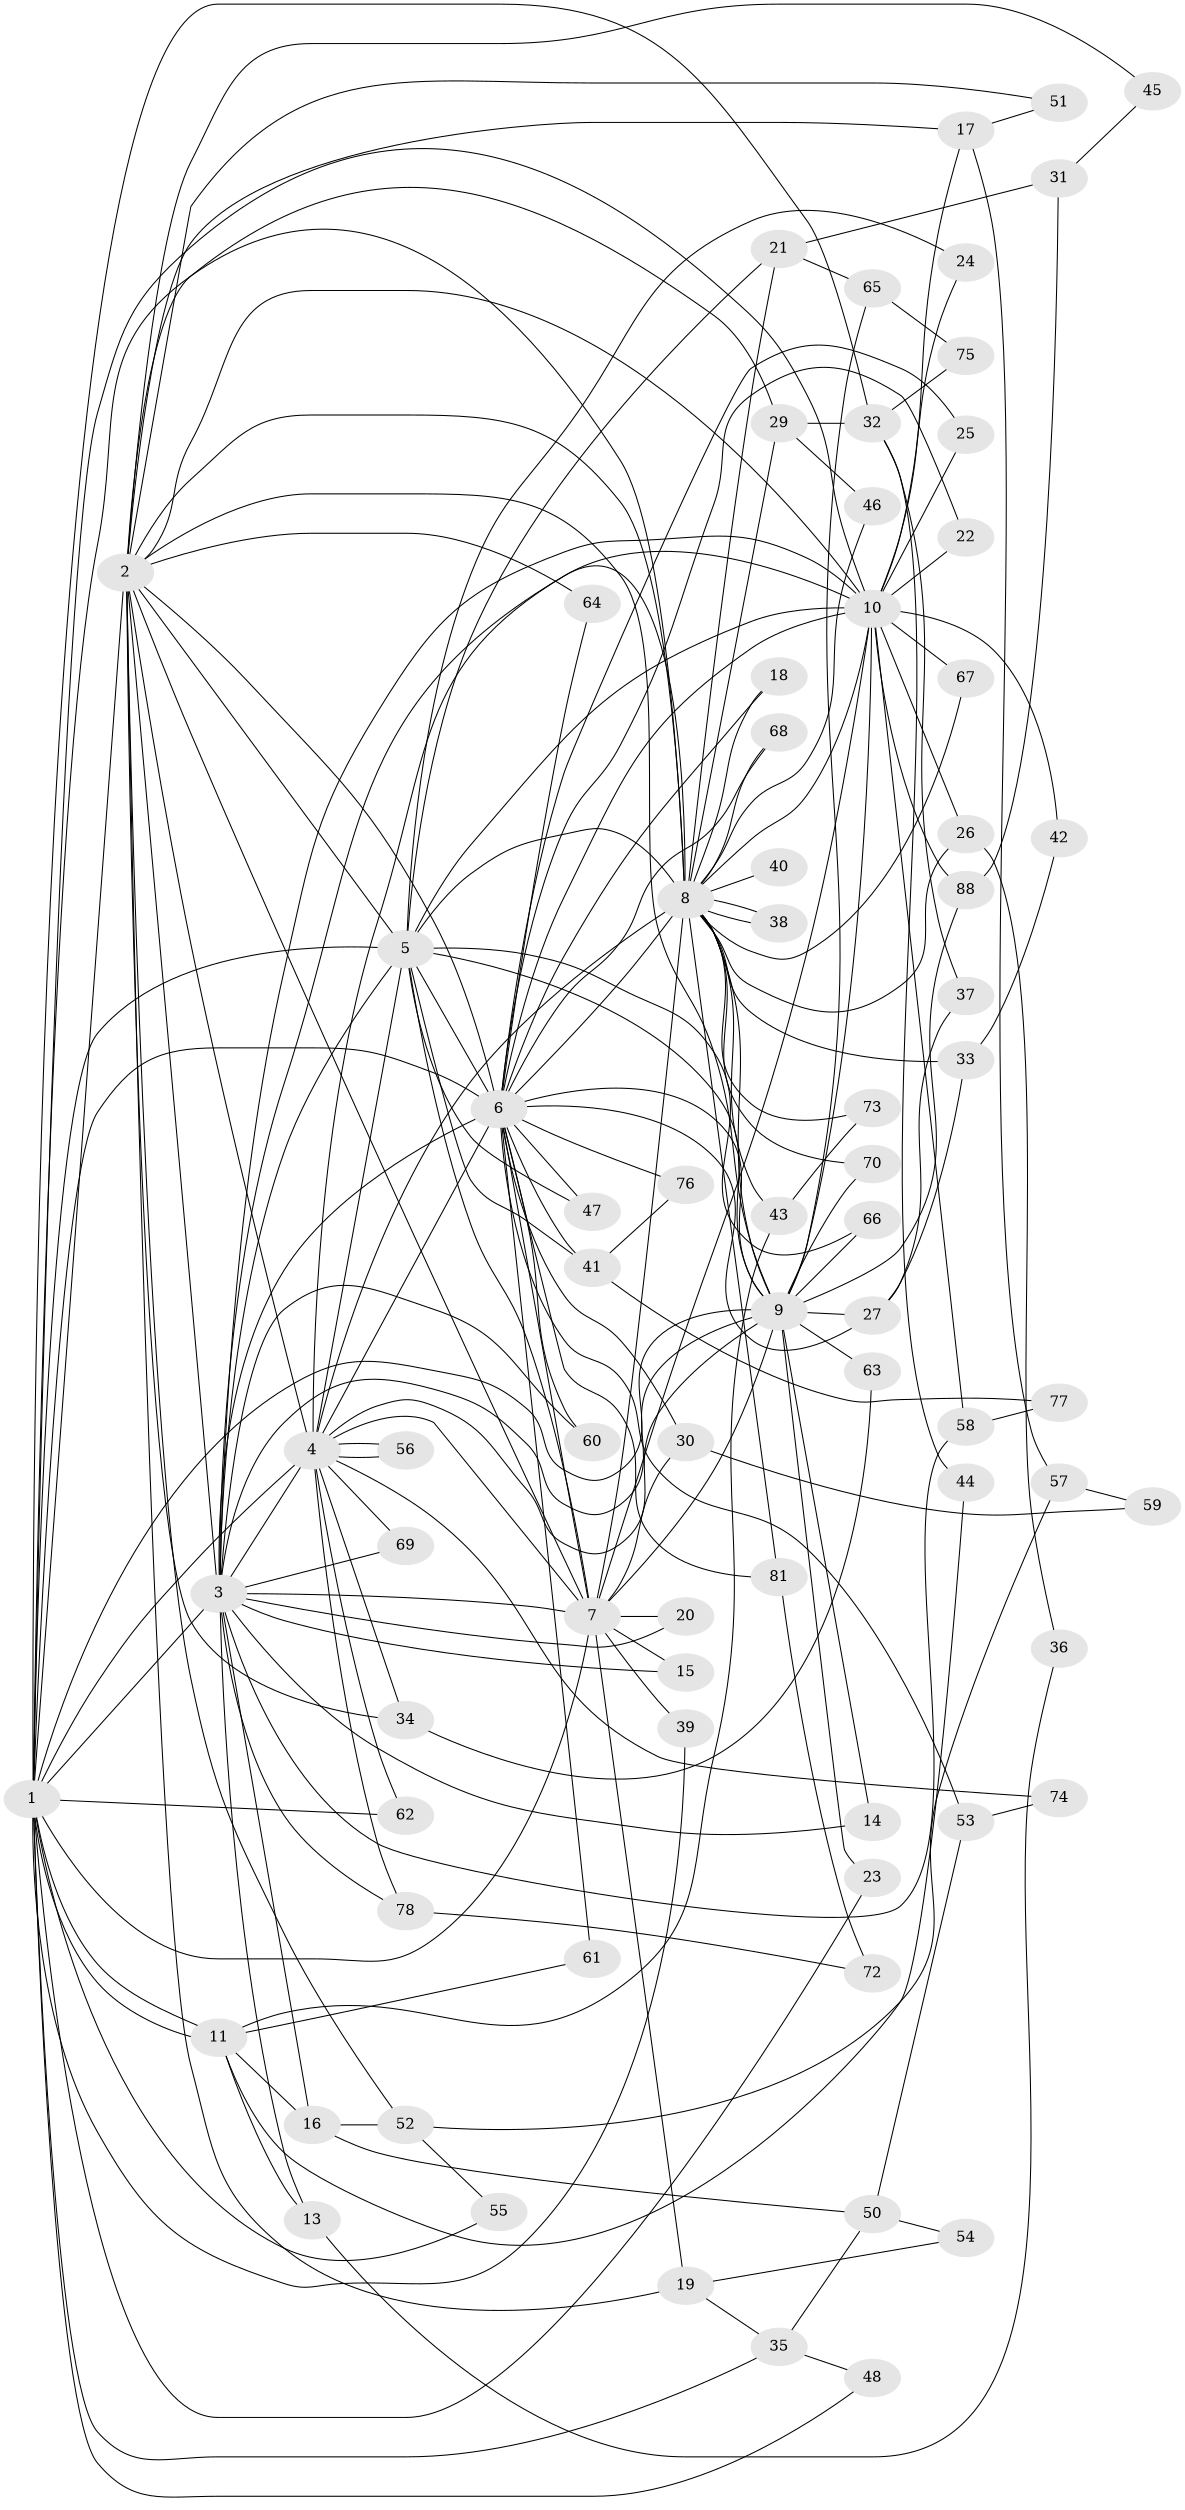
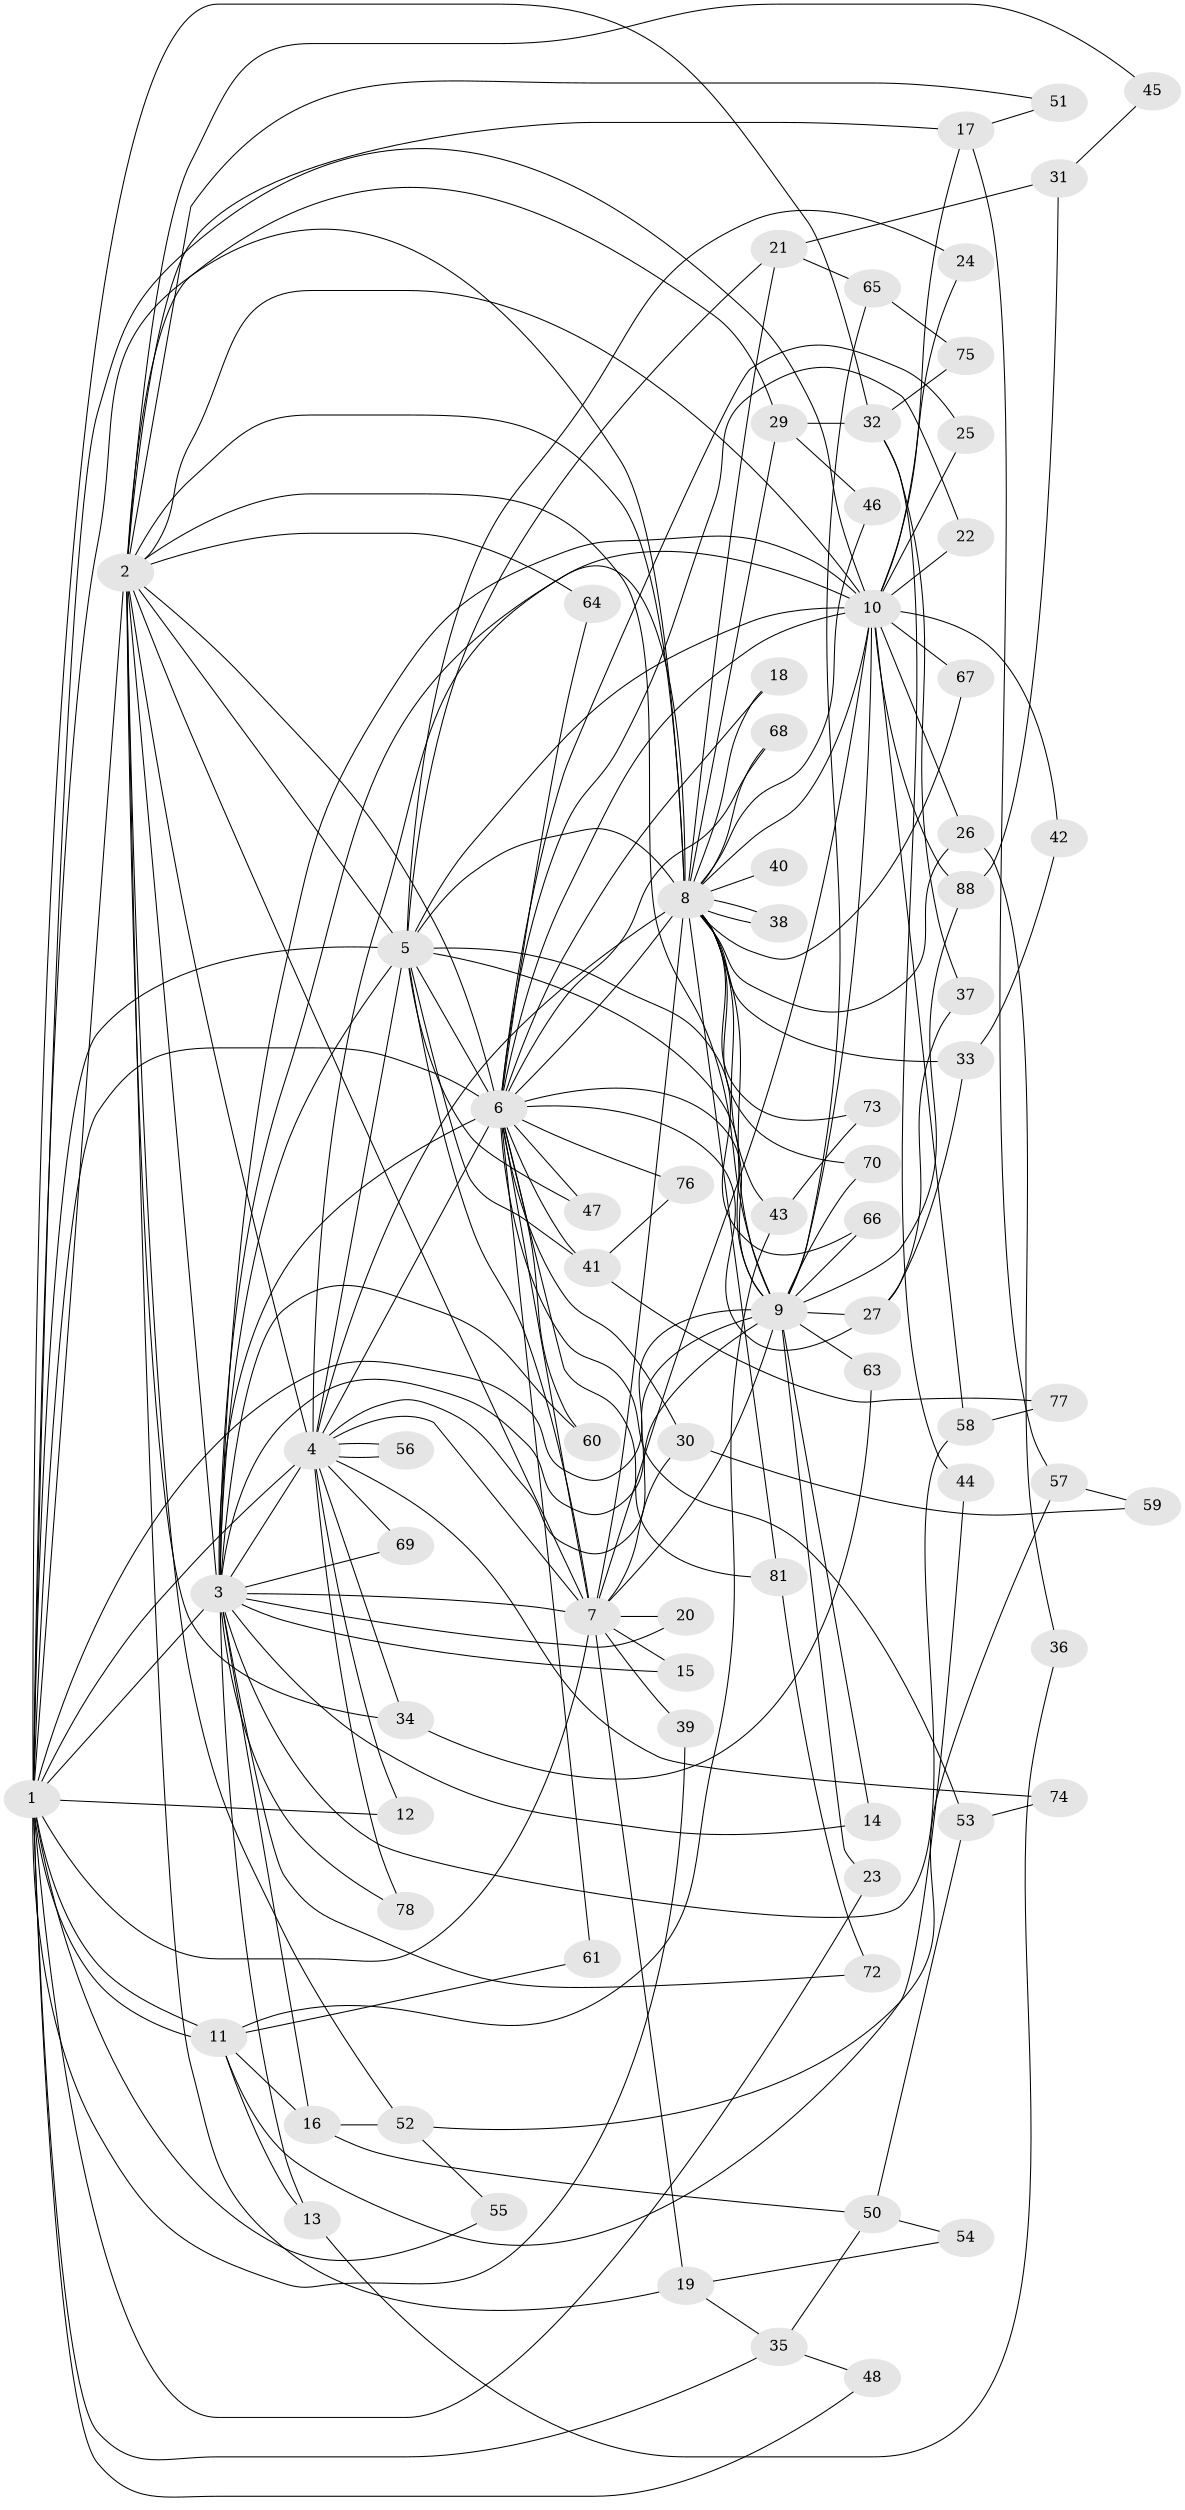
node "62": label "62" -> "12"
edge "78" -- "72": now "3" -- "72"
